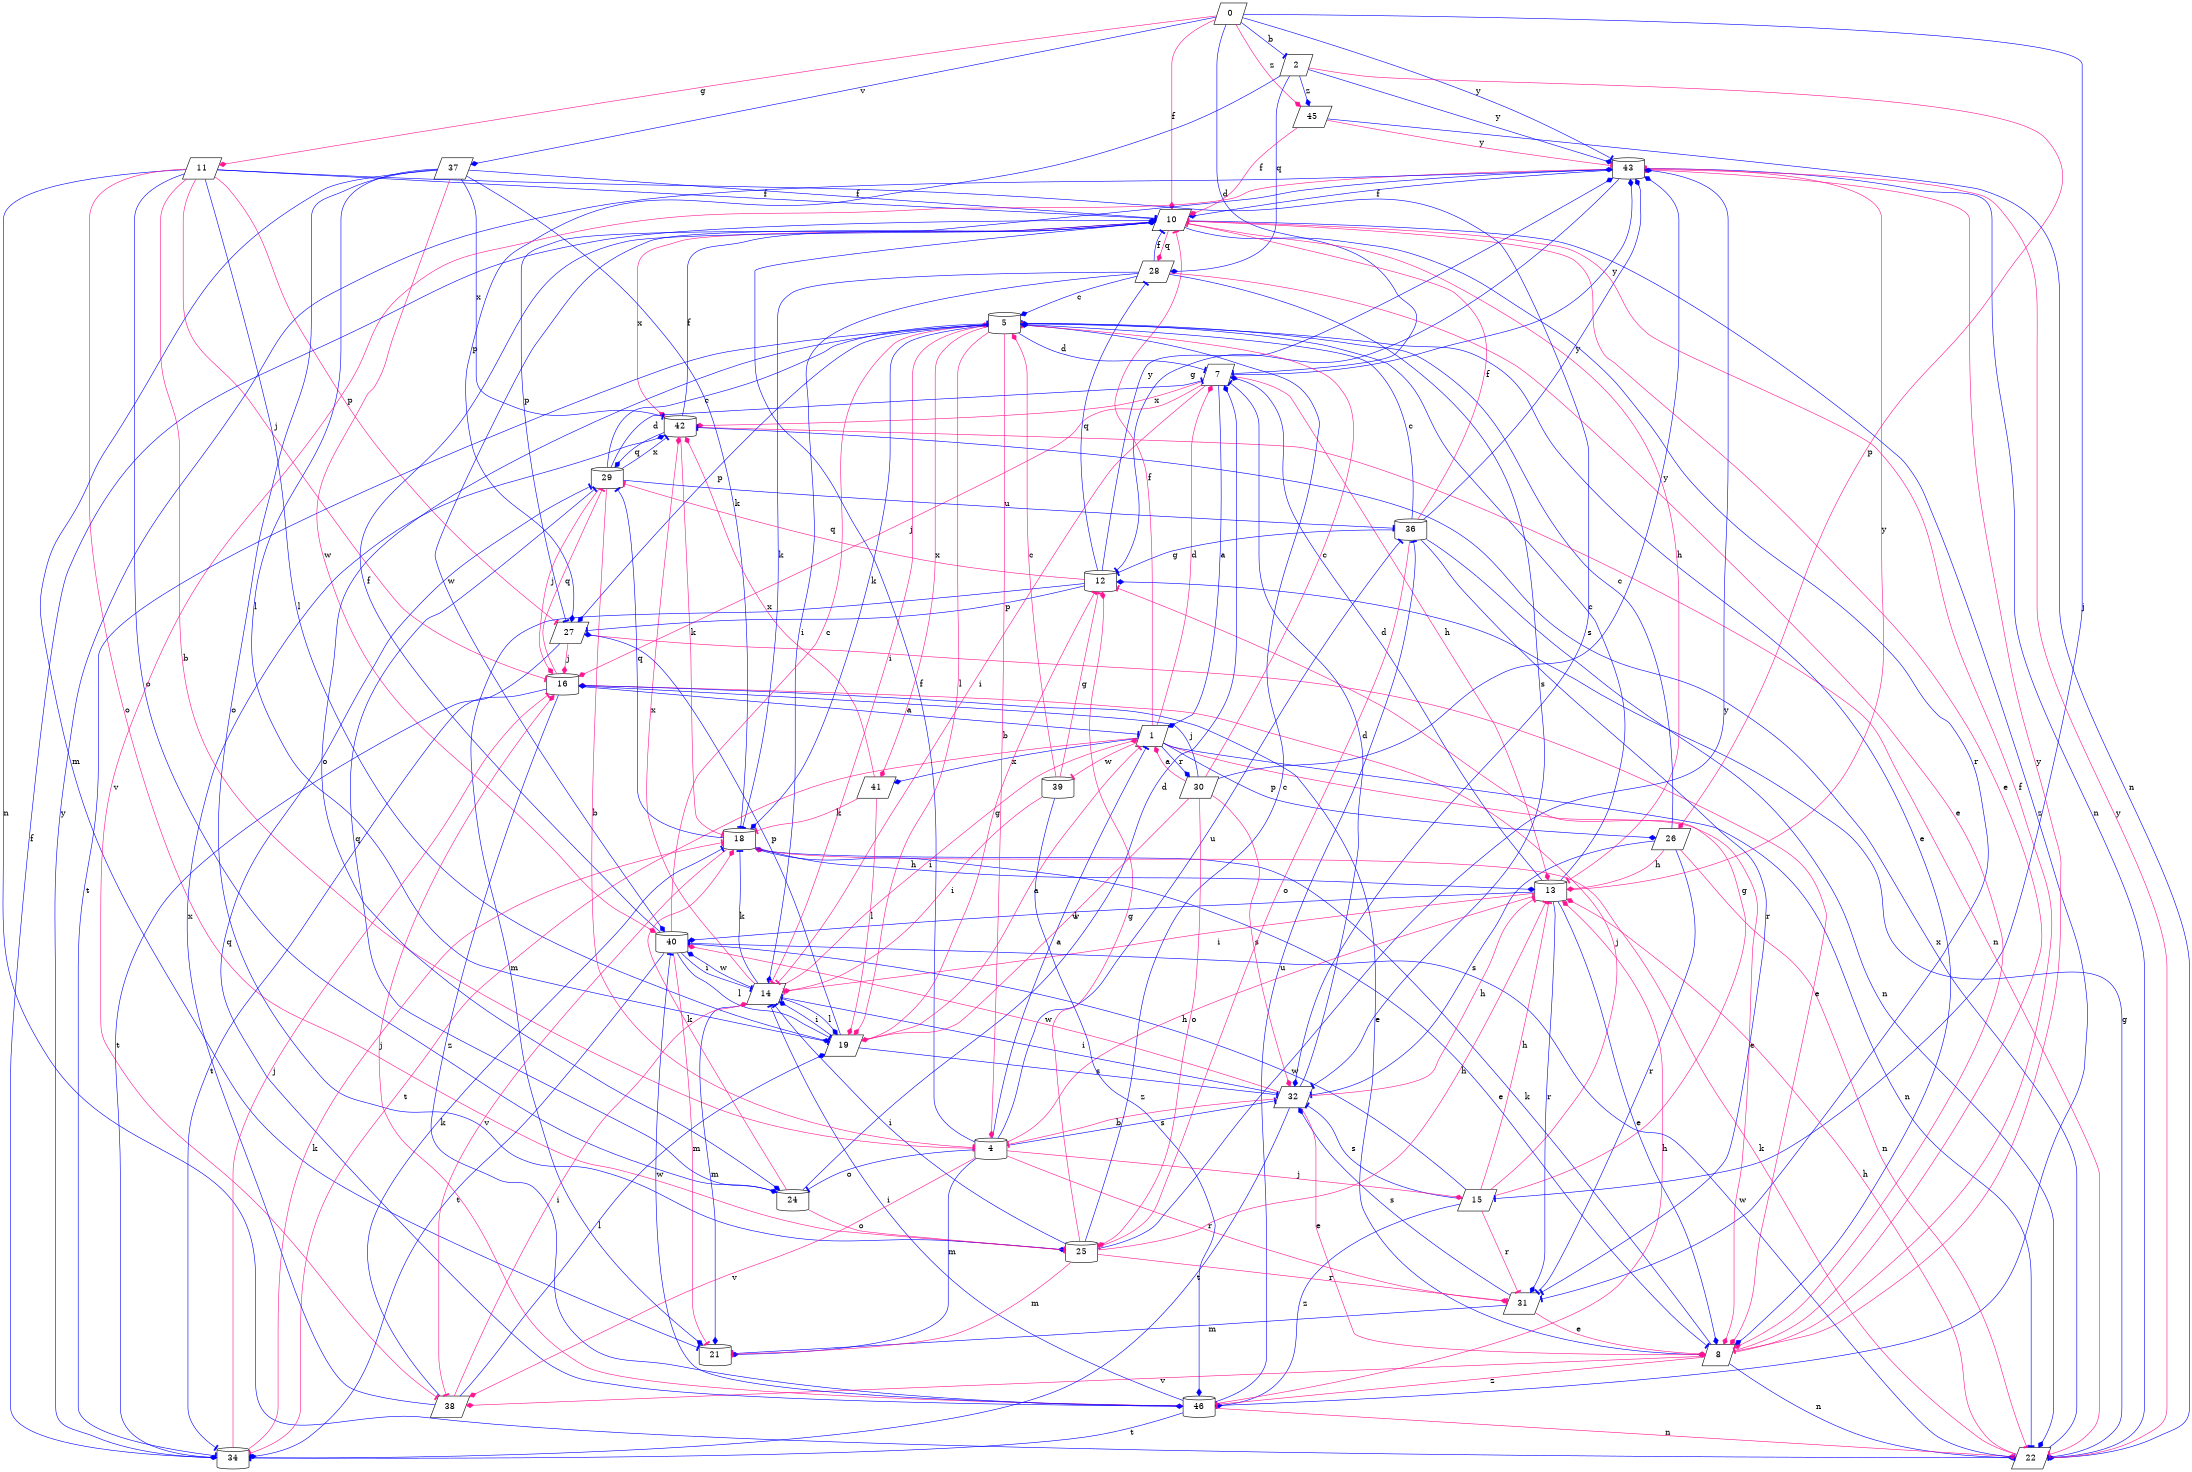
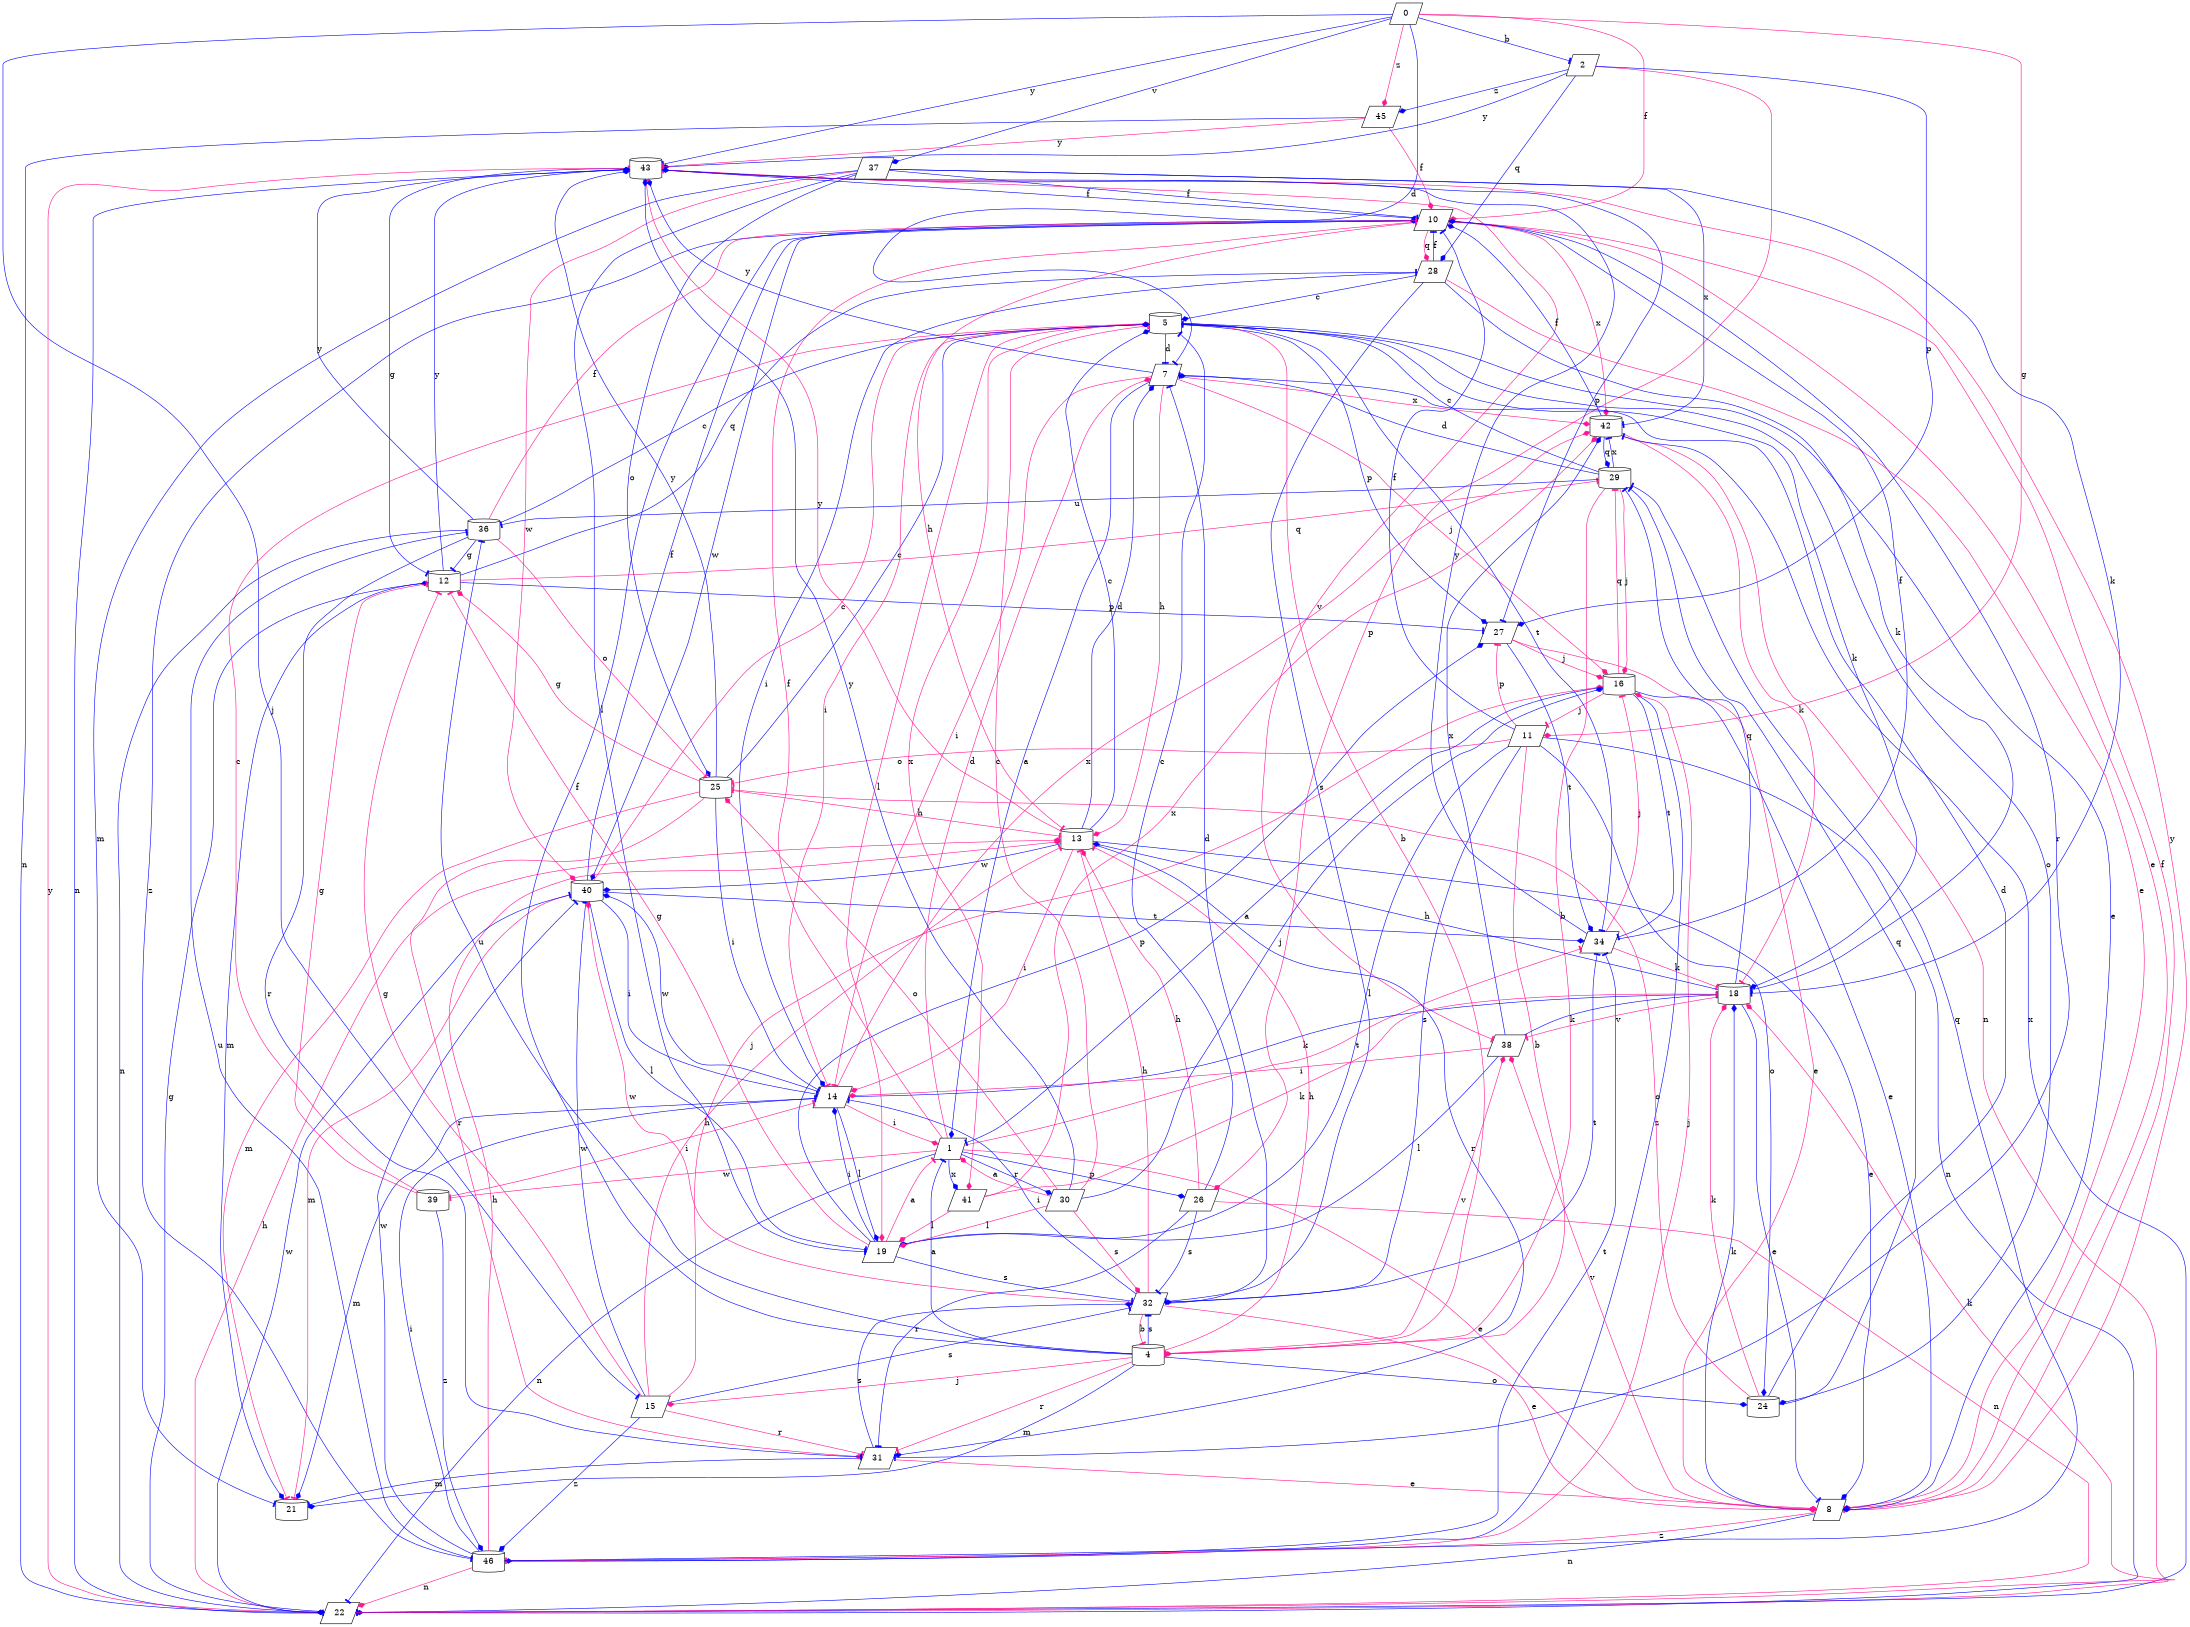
edge "11" -> "16": reversed
edge "4" -> "24": arrowhead tee -> diamond
node "34": shape cylinder -> parallelogram
